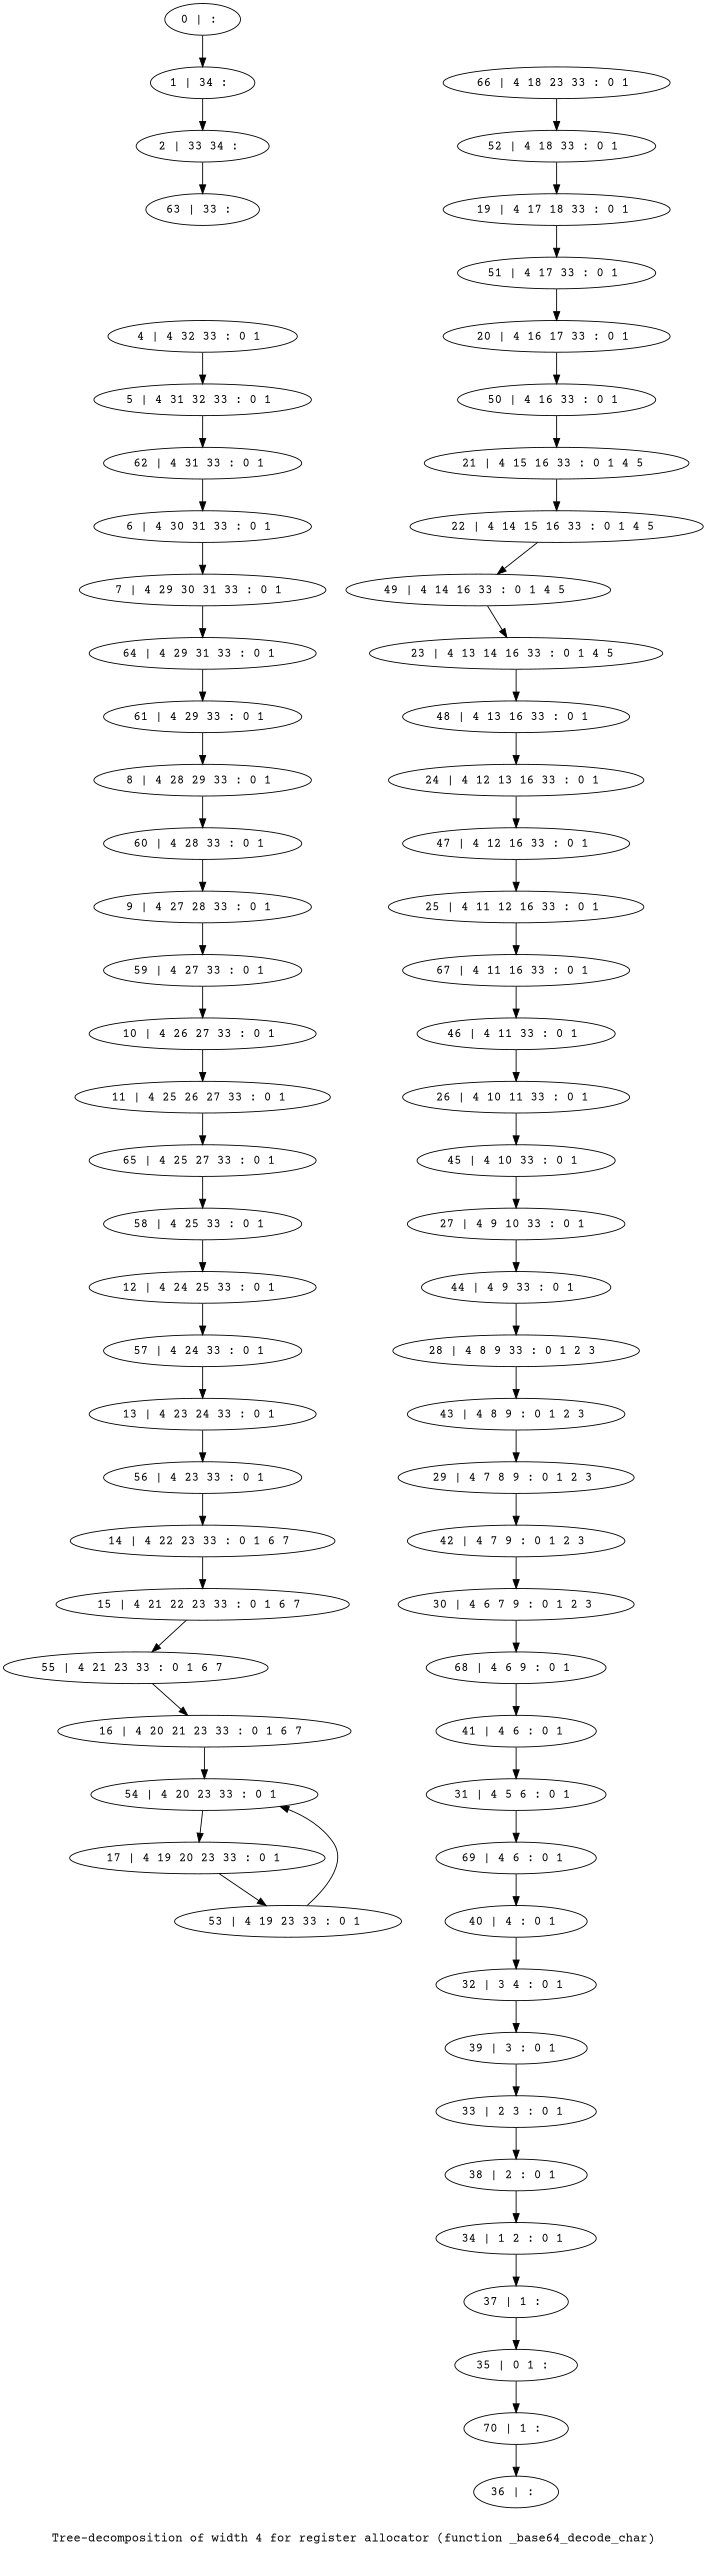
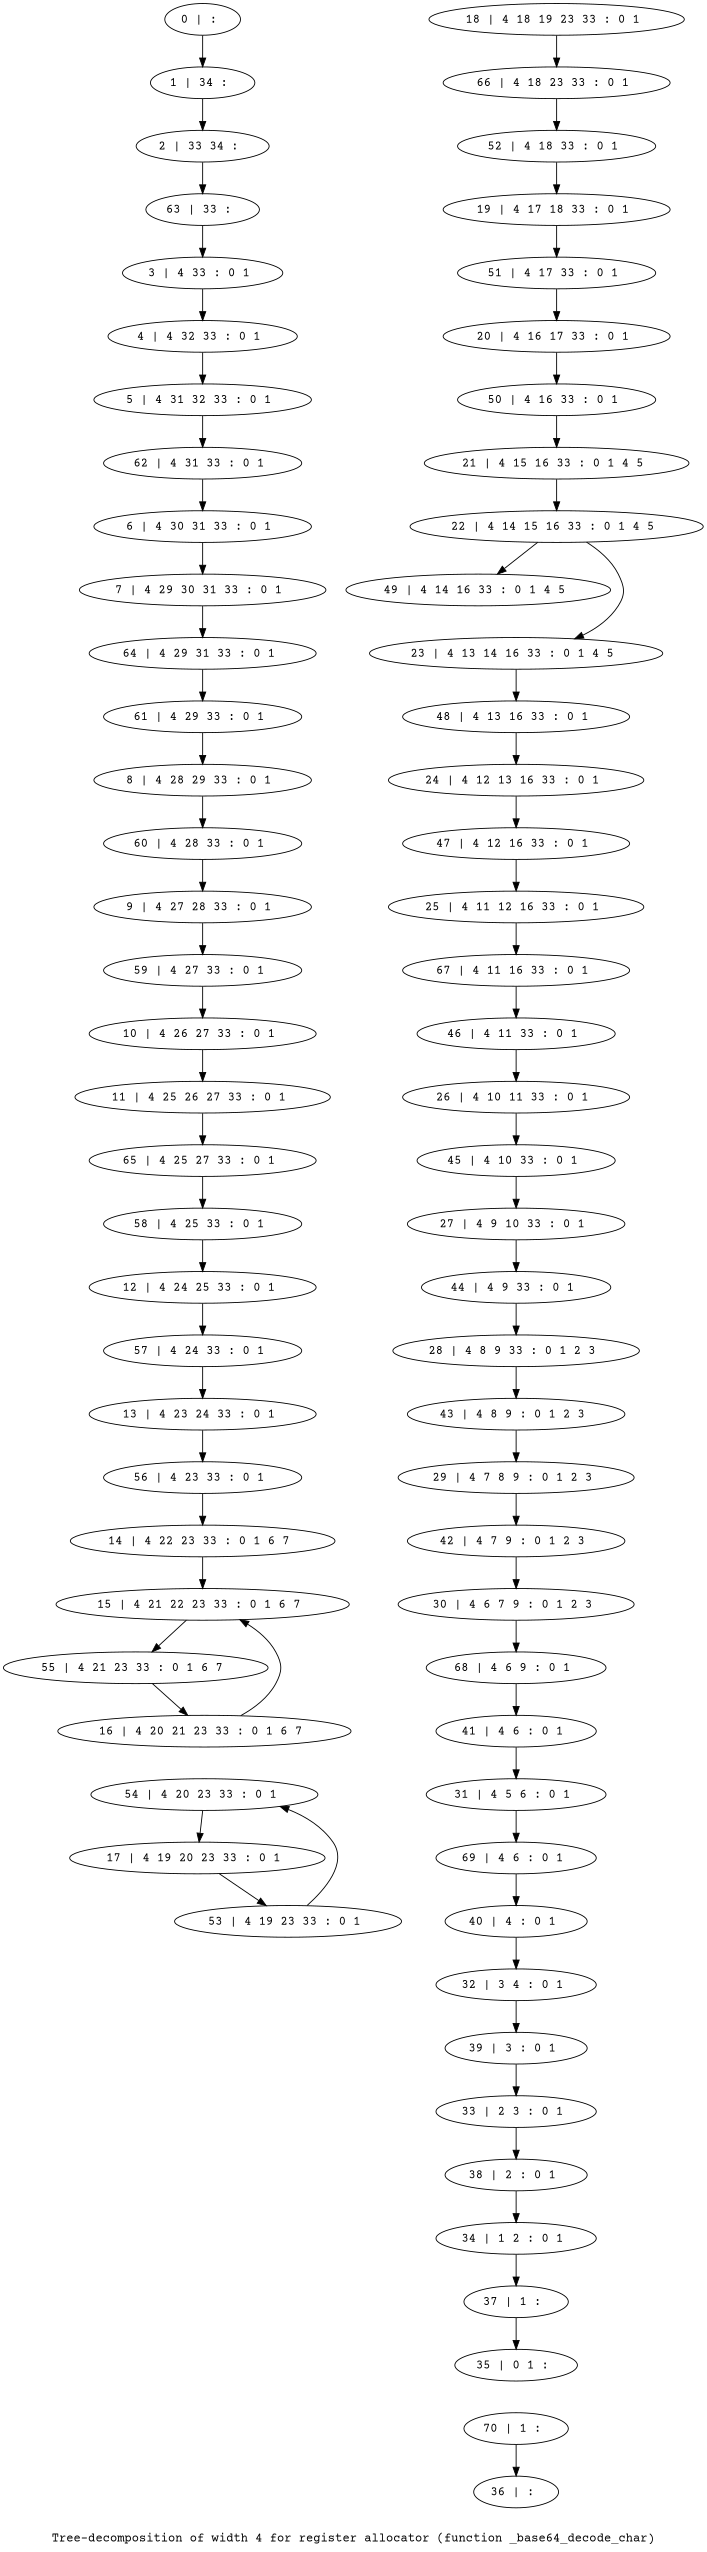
node "18 | 4 18 19 23 33 : 0 1": added
node "3 | 4 33 : 0 1": added
edge "49 | 4 14 16 33 : 0 1 4 5" -> "23 | 4 13 14 16 33 : 0 1 4 5": now "22 | 4 14 15 16 33 : 0 1 4 5" -> "23 | 4 13 14 16 33 : 0 1 4 5"
edge "16 | 4 20 21 23 33 : 0 1 6 7" -> "54 | 4 20 23 33 : 0 1": now "16 | 4 20 21 23 33 : 0 1 6 7" -> "15 | 4 21 22 23 33 : 0 1 6 7"
edge "35 | 0 1 :" -> "70 | 1 :": removed
